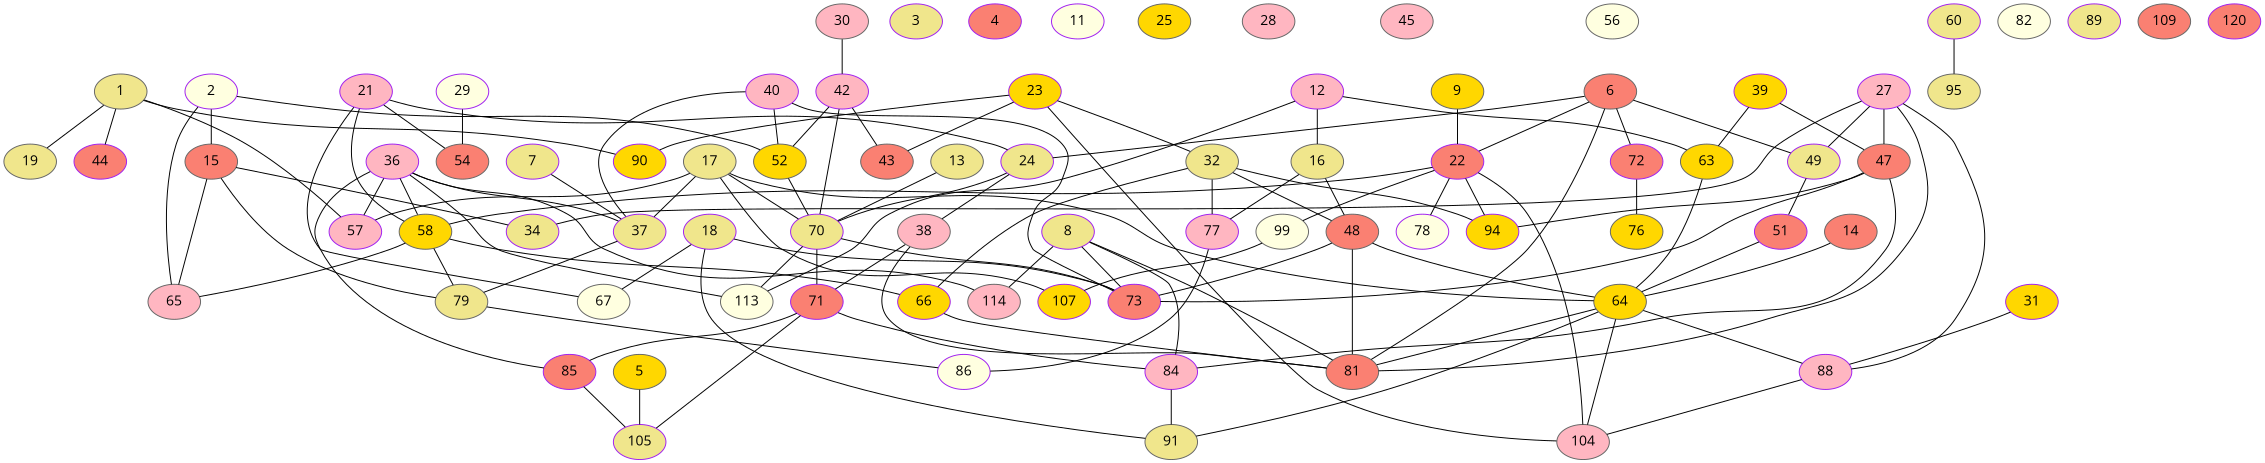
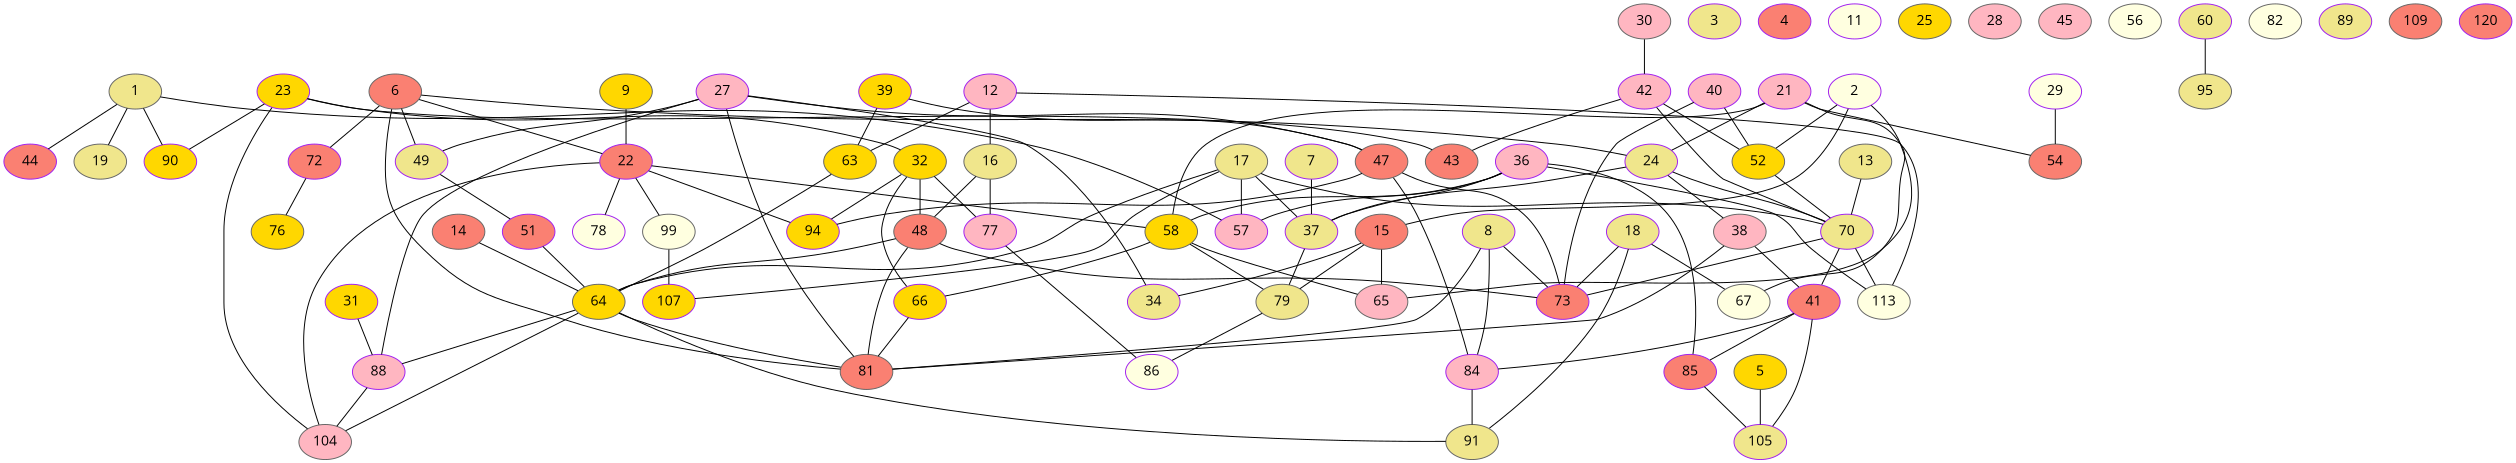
edge "40" -- "37": now "24" -- "37"
node "32": fillcolor khaki -> gold
node "71": label "71" -> "41"
node "114": removed
